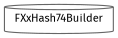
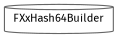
node "FXxHash74Builder": label "FXxHash74Builder" -> "FXxHash64Builder"
